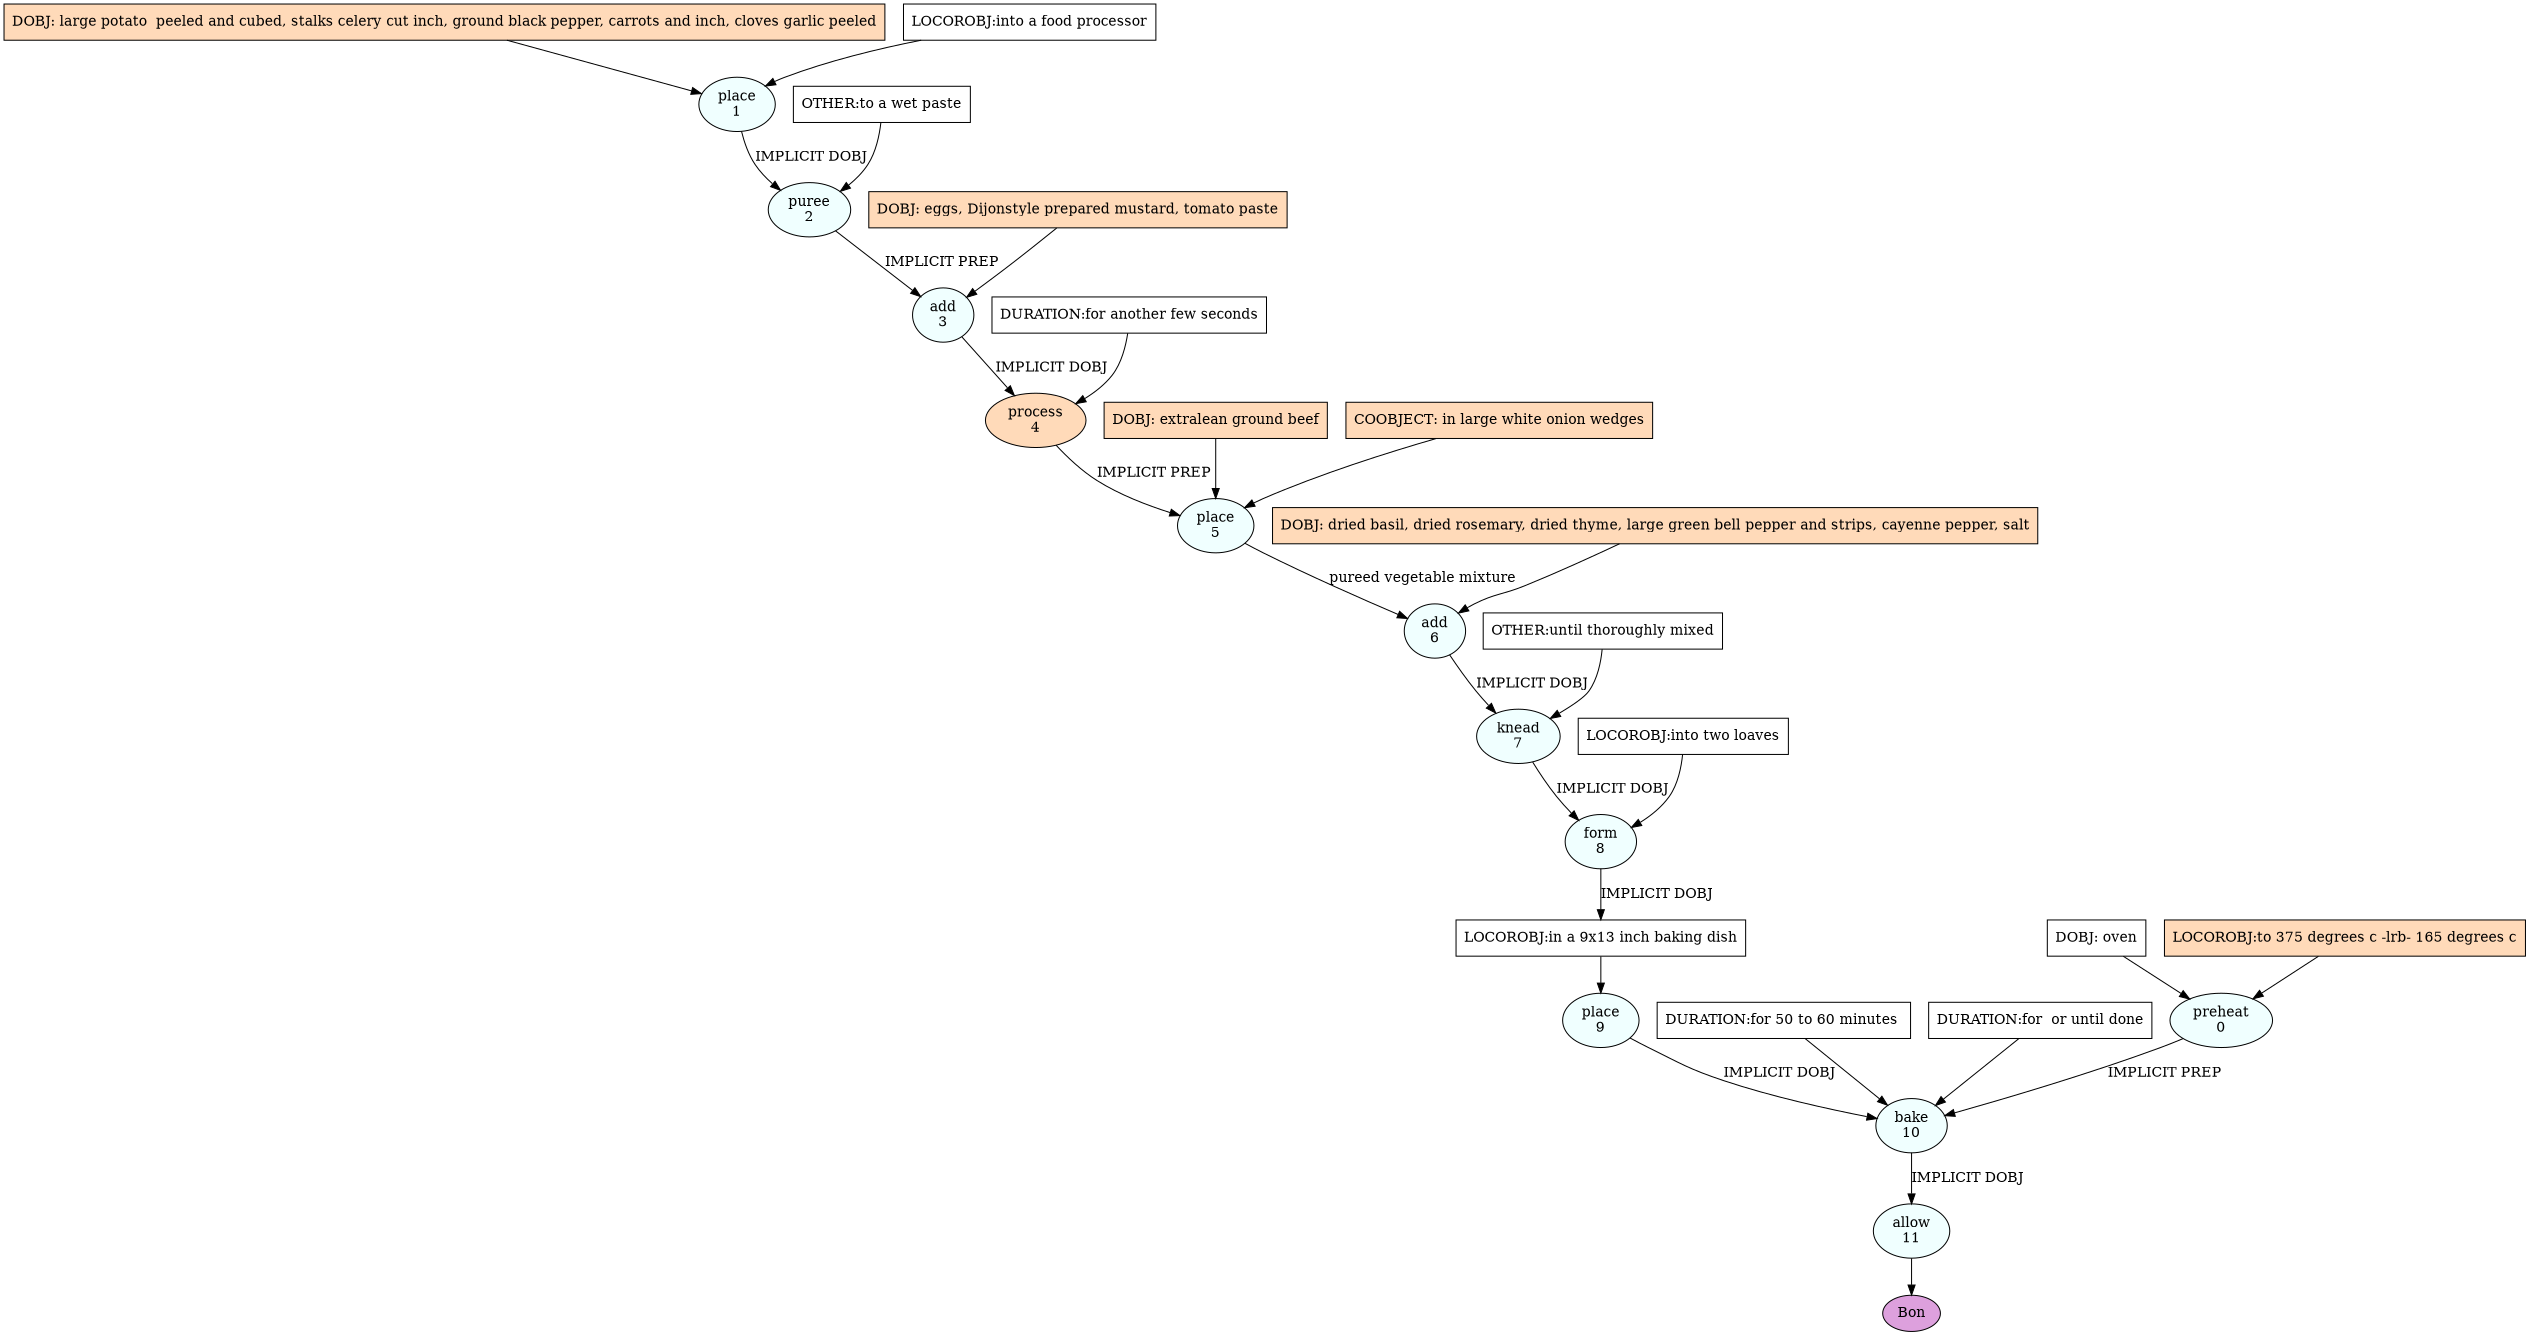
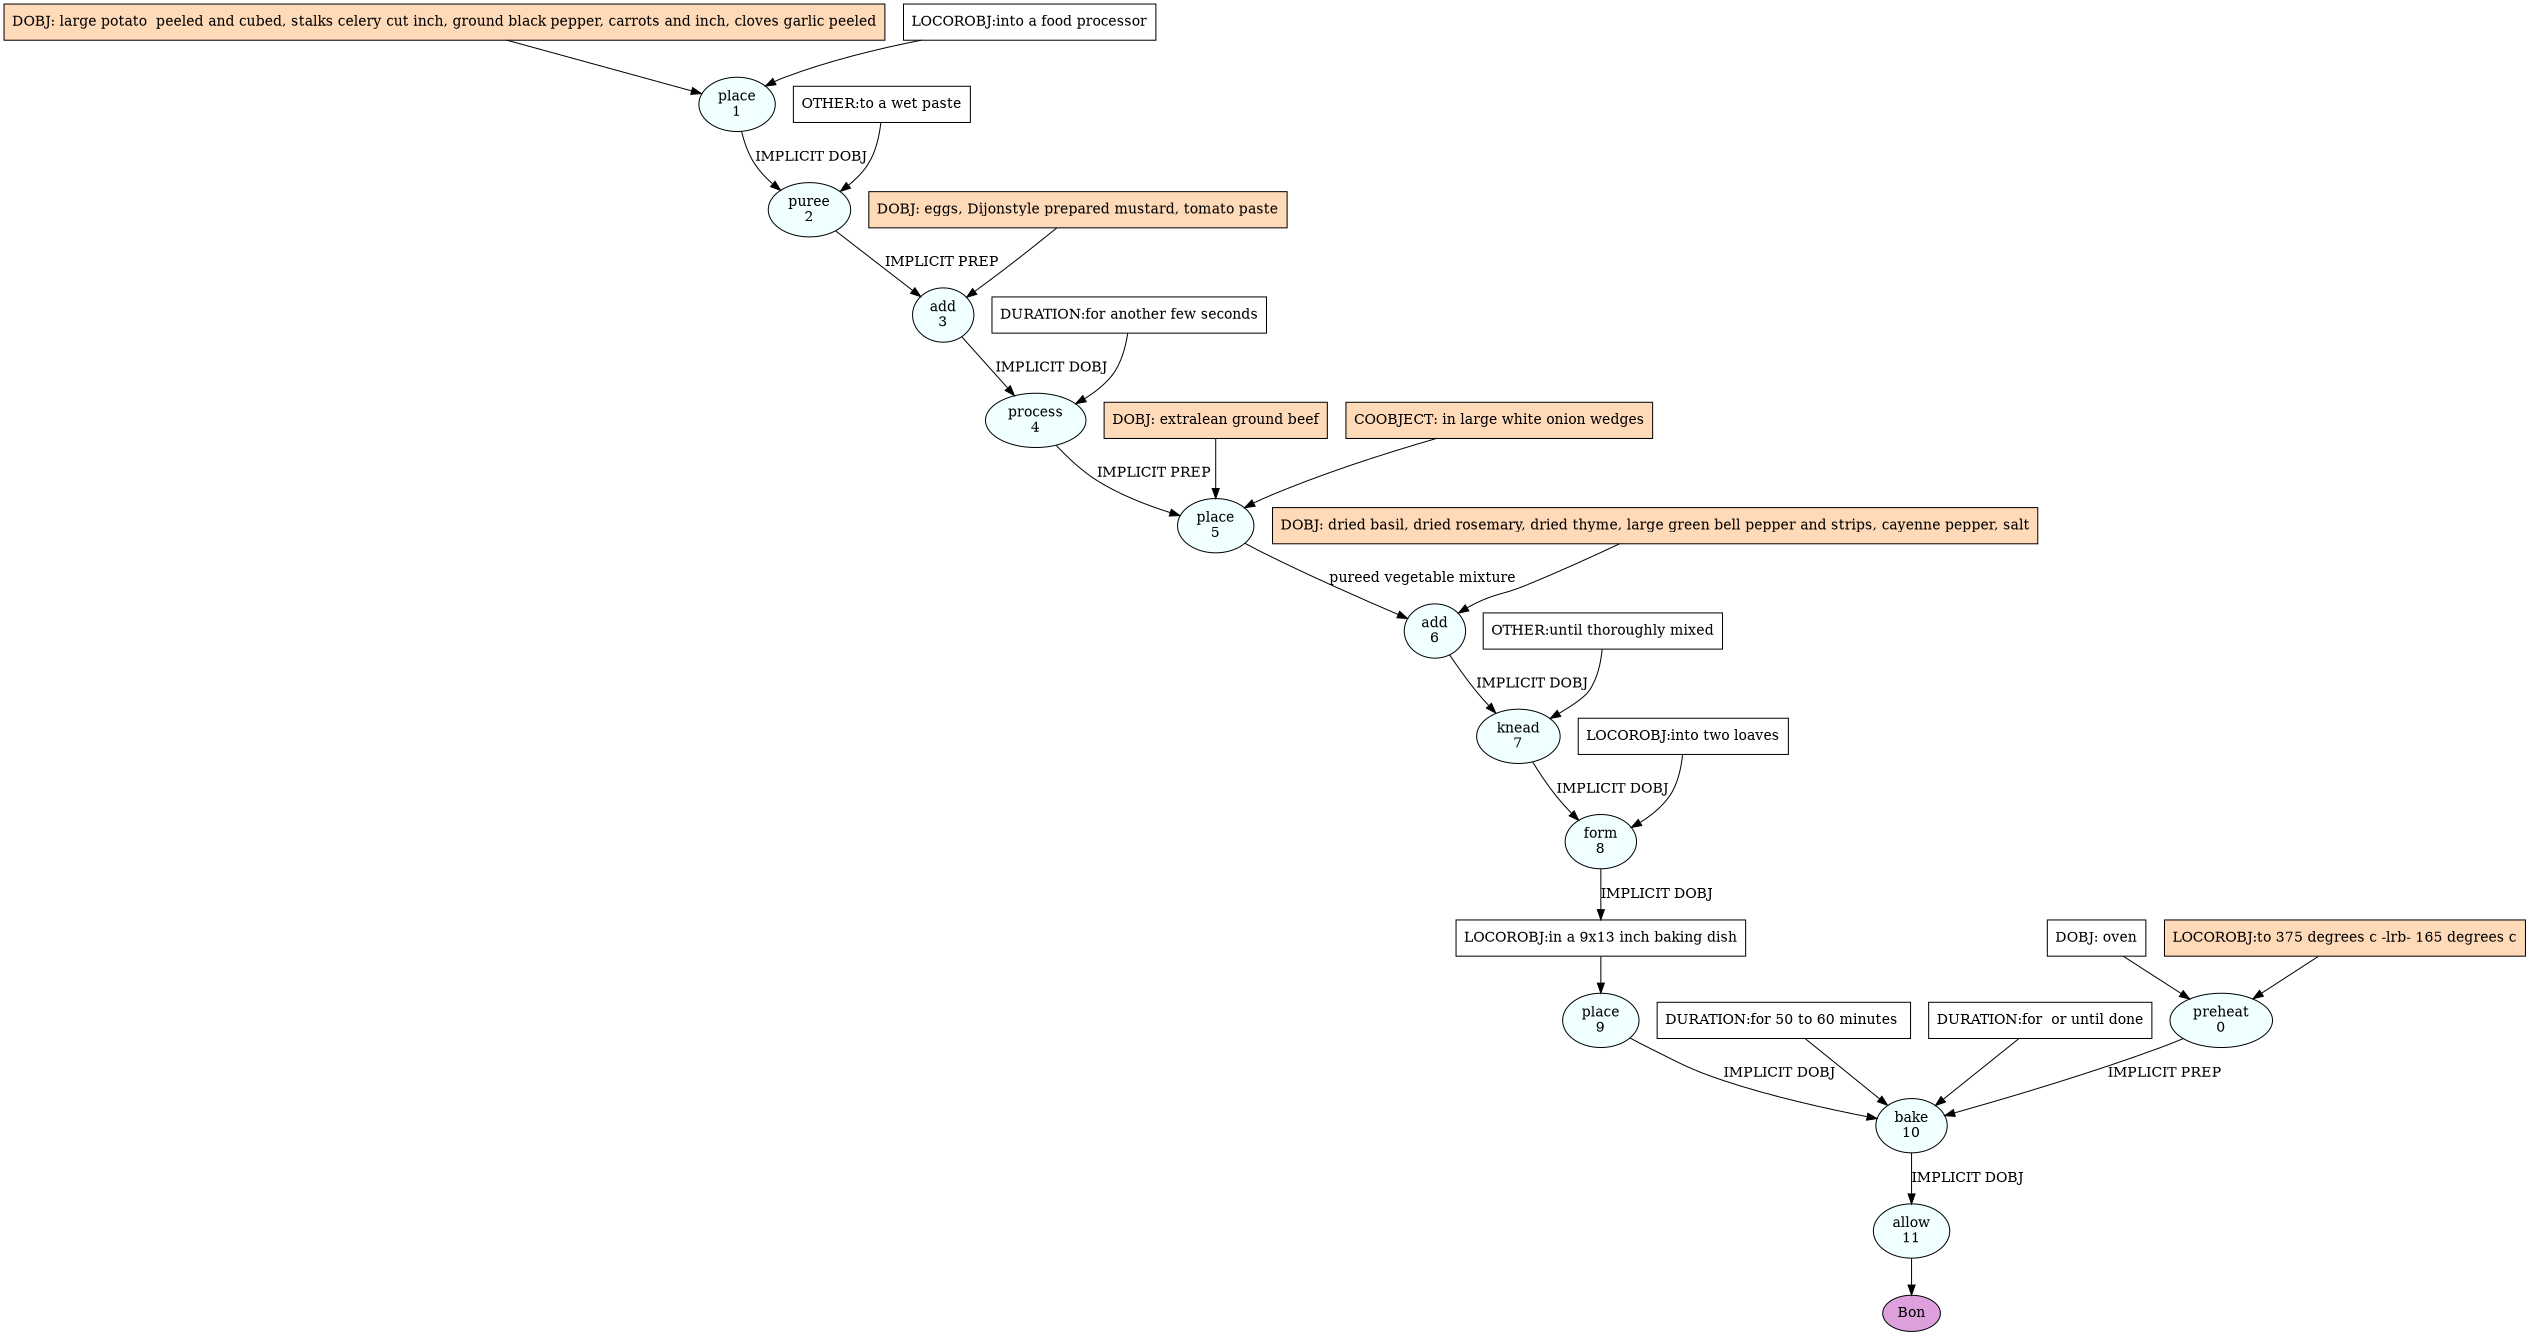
node "process 4": fillcolor peachpuff -> azure
